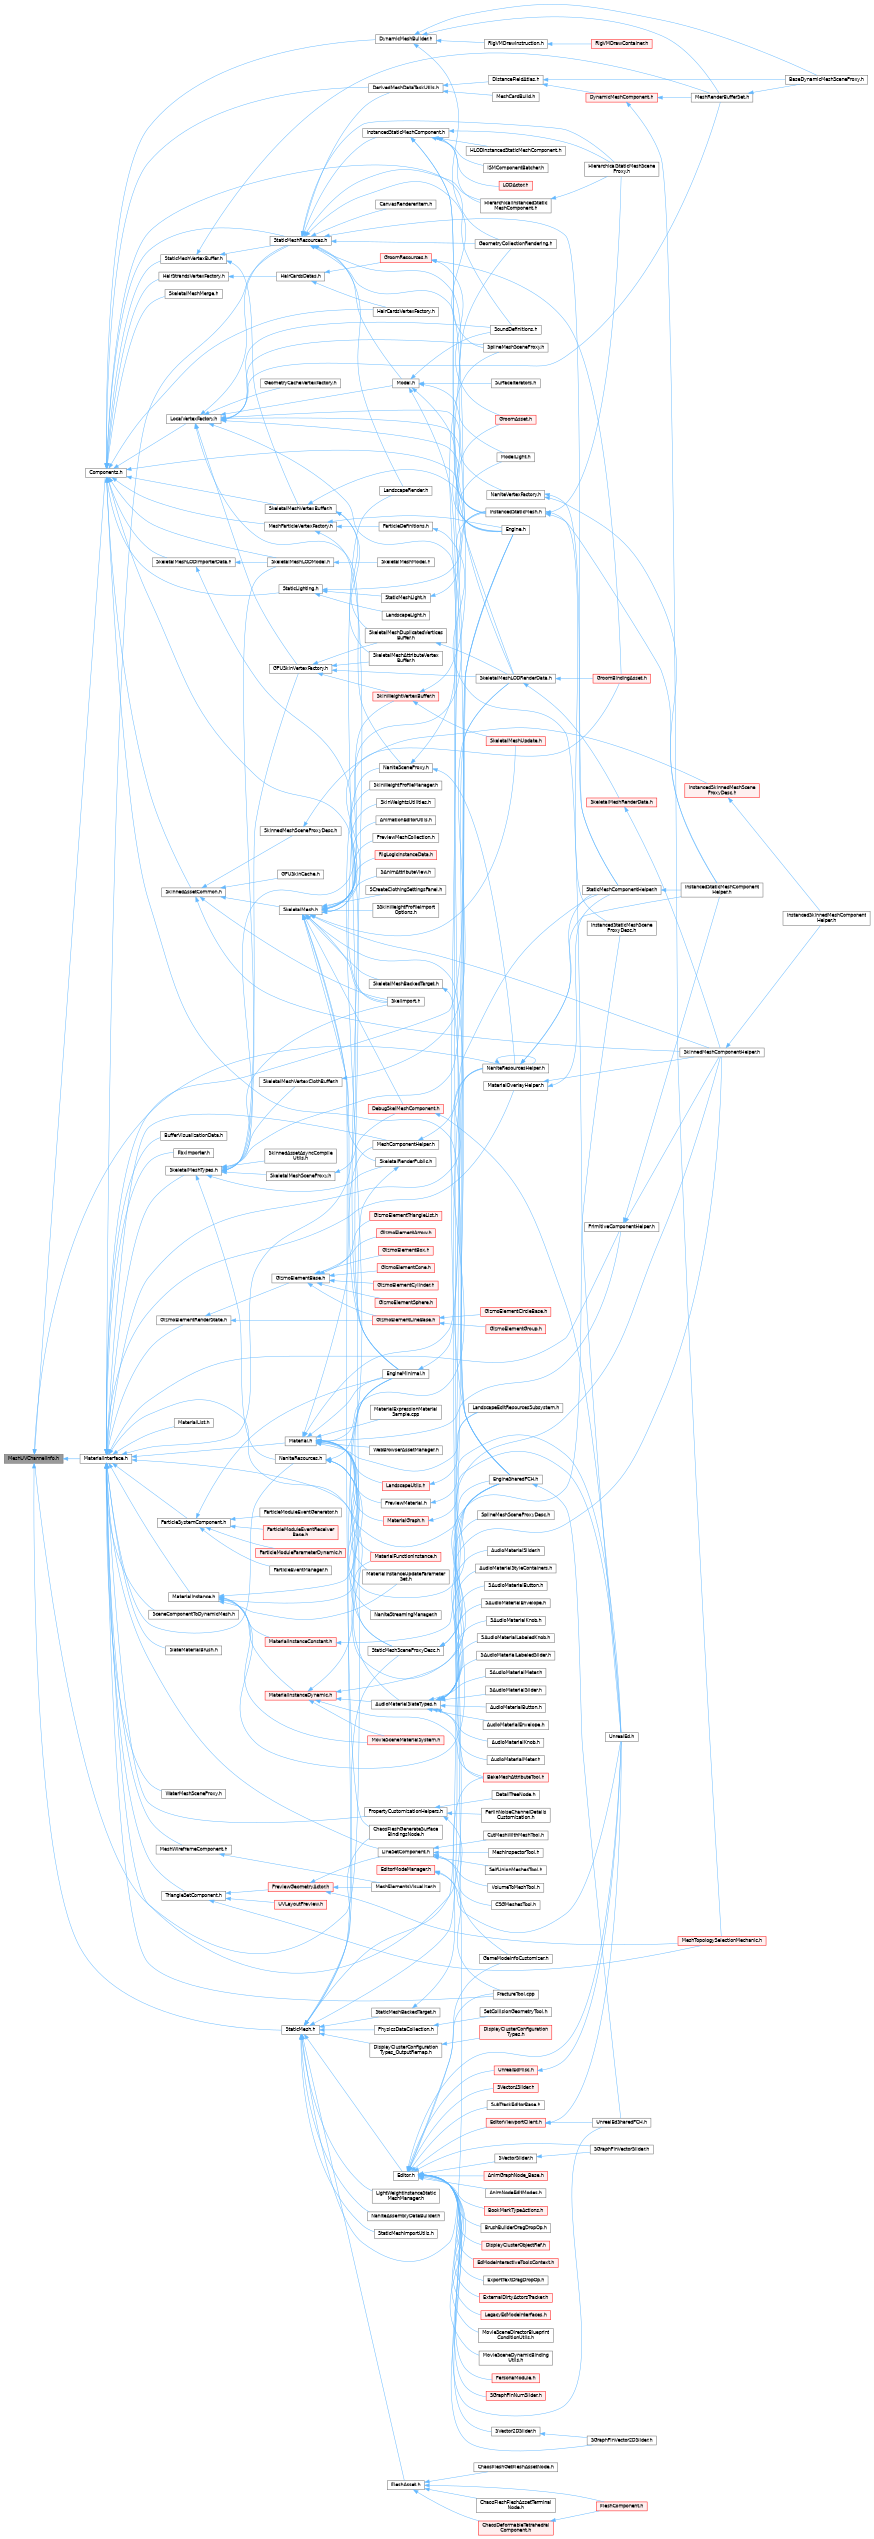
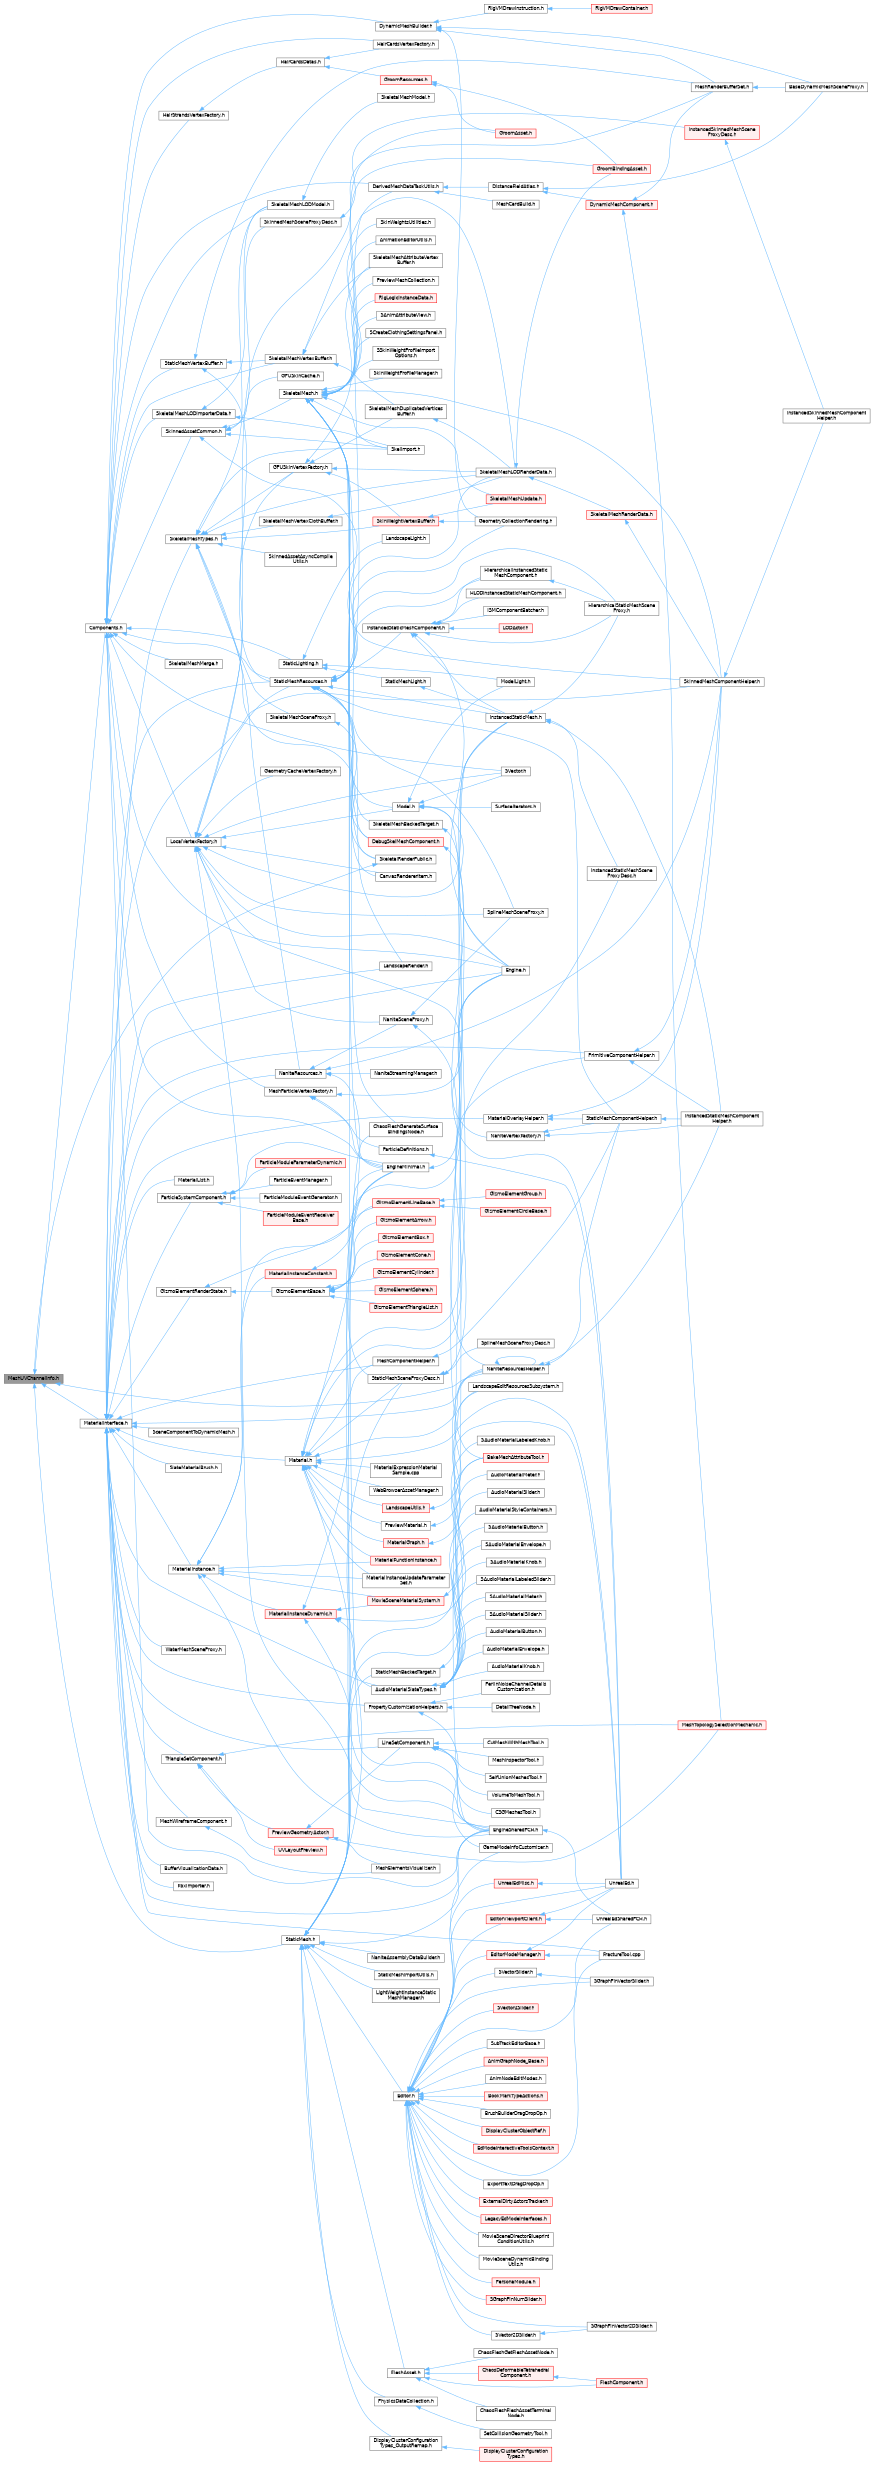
node "SoundDefinitions.h": label "SoundDefinitions.h" -> "SVector.h"
edge "CanvasRendererItem.h" -> "LocalVertexFactory.h": added
edge "SAudioMaterialLabeledKnob.h" -> "AudioMaterialSlateTypes.h": now "SAudioMaterialLabeledKnob.h" -> "MovieSceneMaterialSystem.h"
edge "EditorModeManager.h" -> "Editor.h": added
